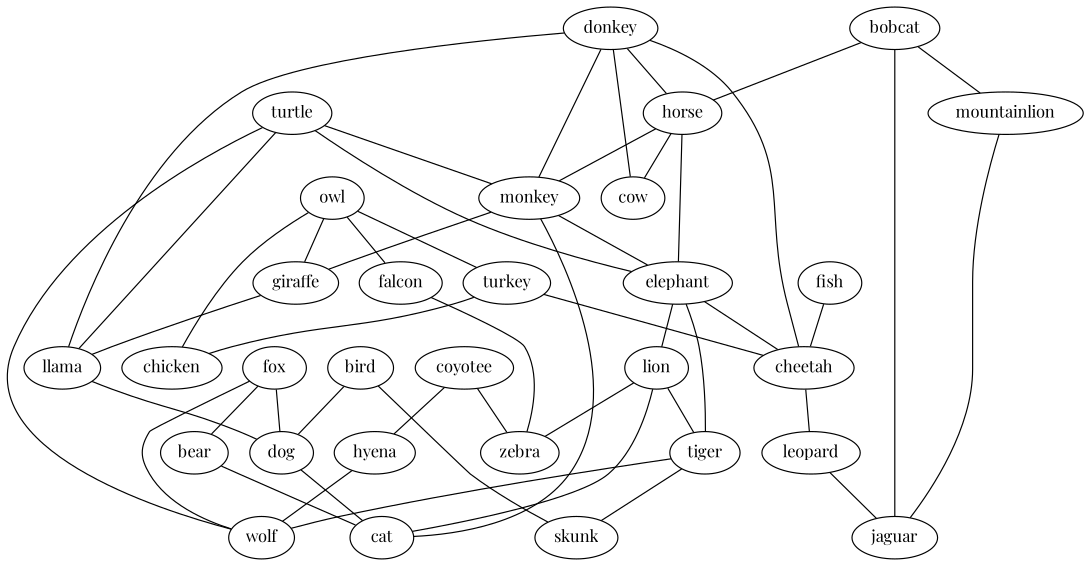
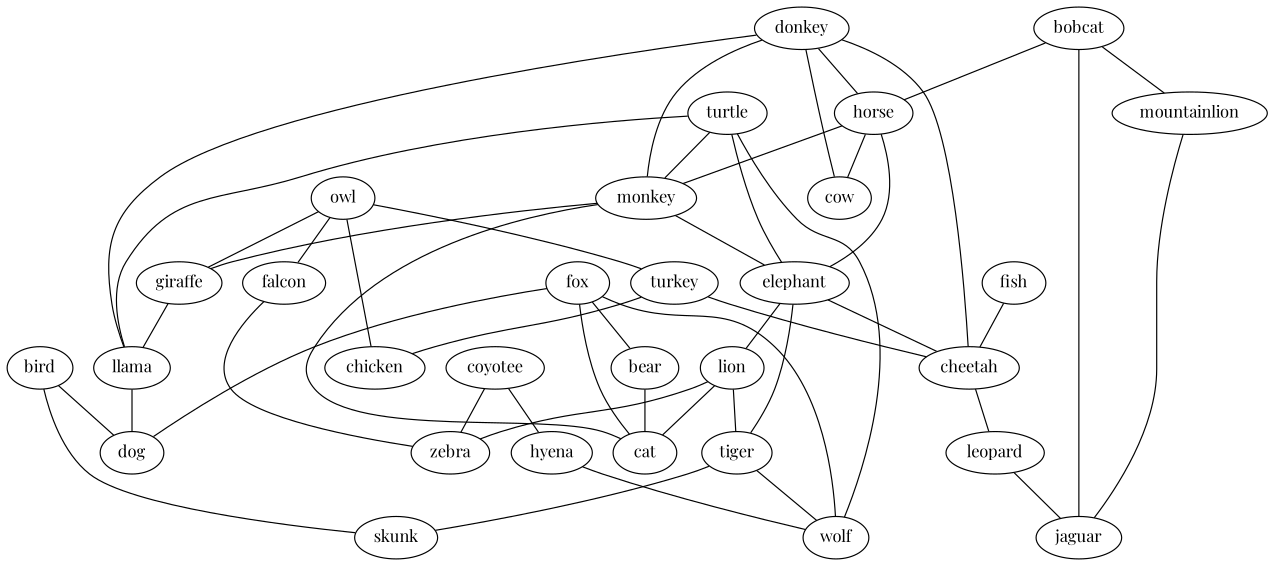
edge "dog" -- "cat": now "fox" -- "cat"
